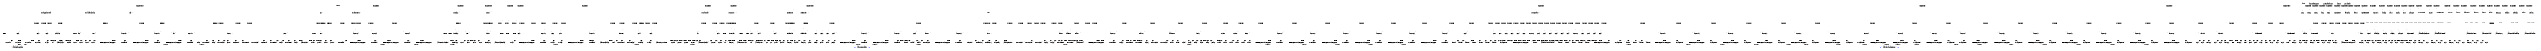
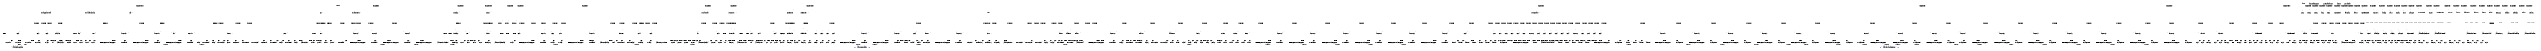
edge "void widgetBehavior()" -> "VAR319": removed, label "INSTANTIATE"
edge "void createMoveBar()" -> "VAR419": now "void createMoveBar()" -> "getX()"
